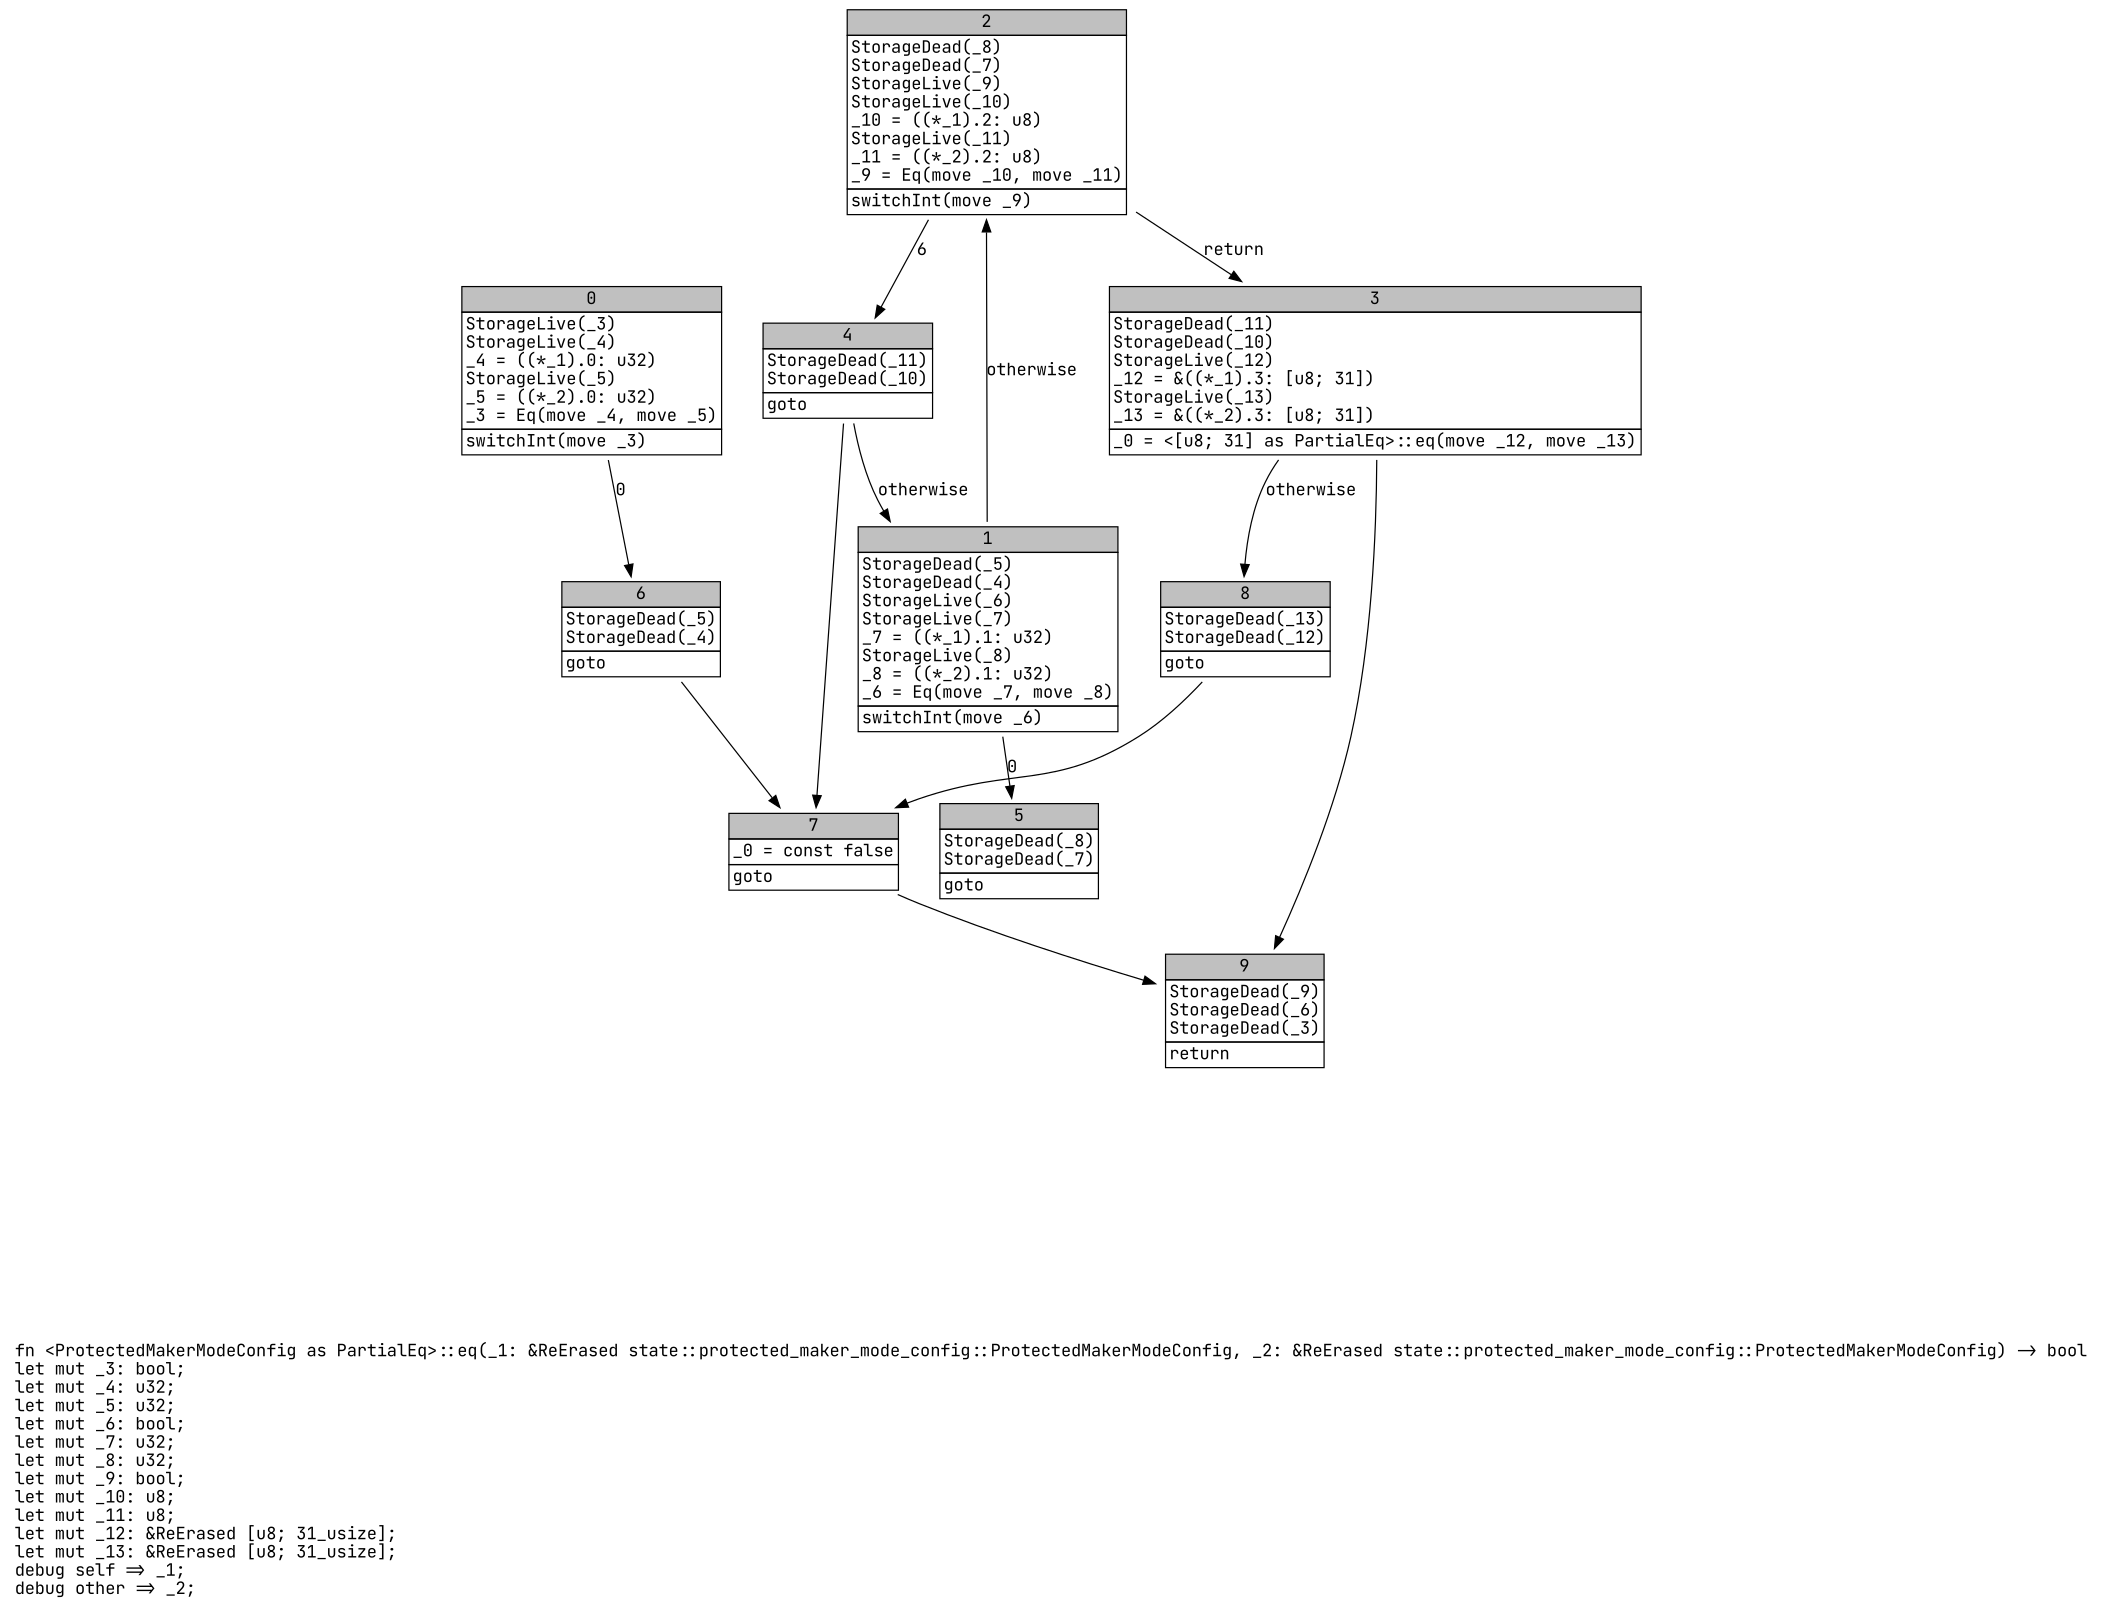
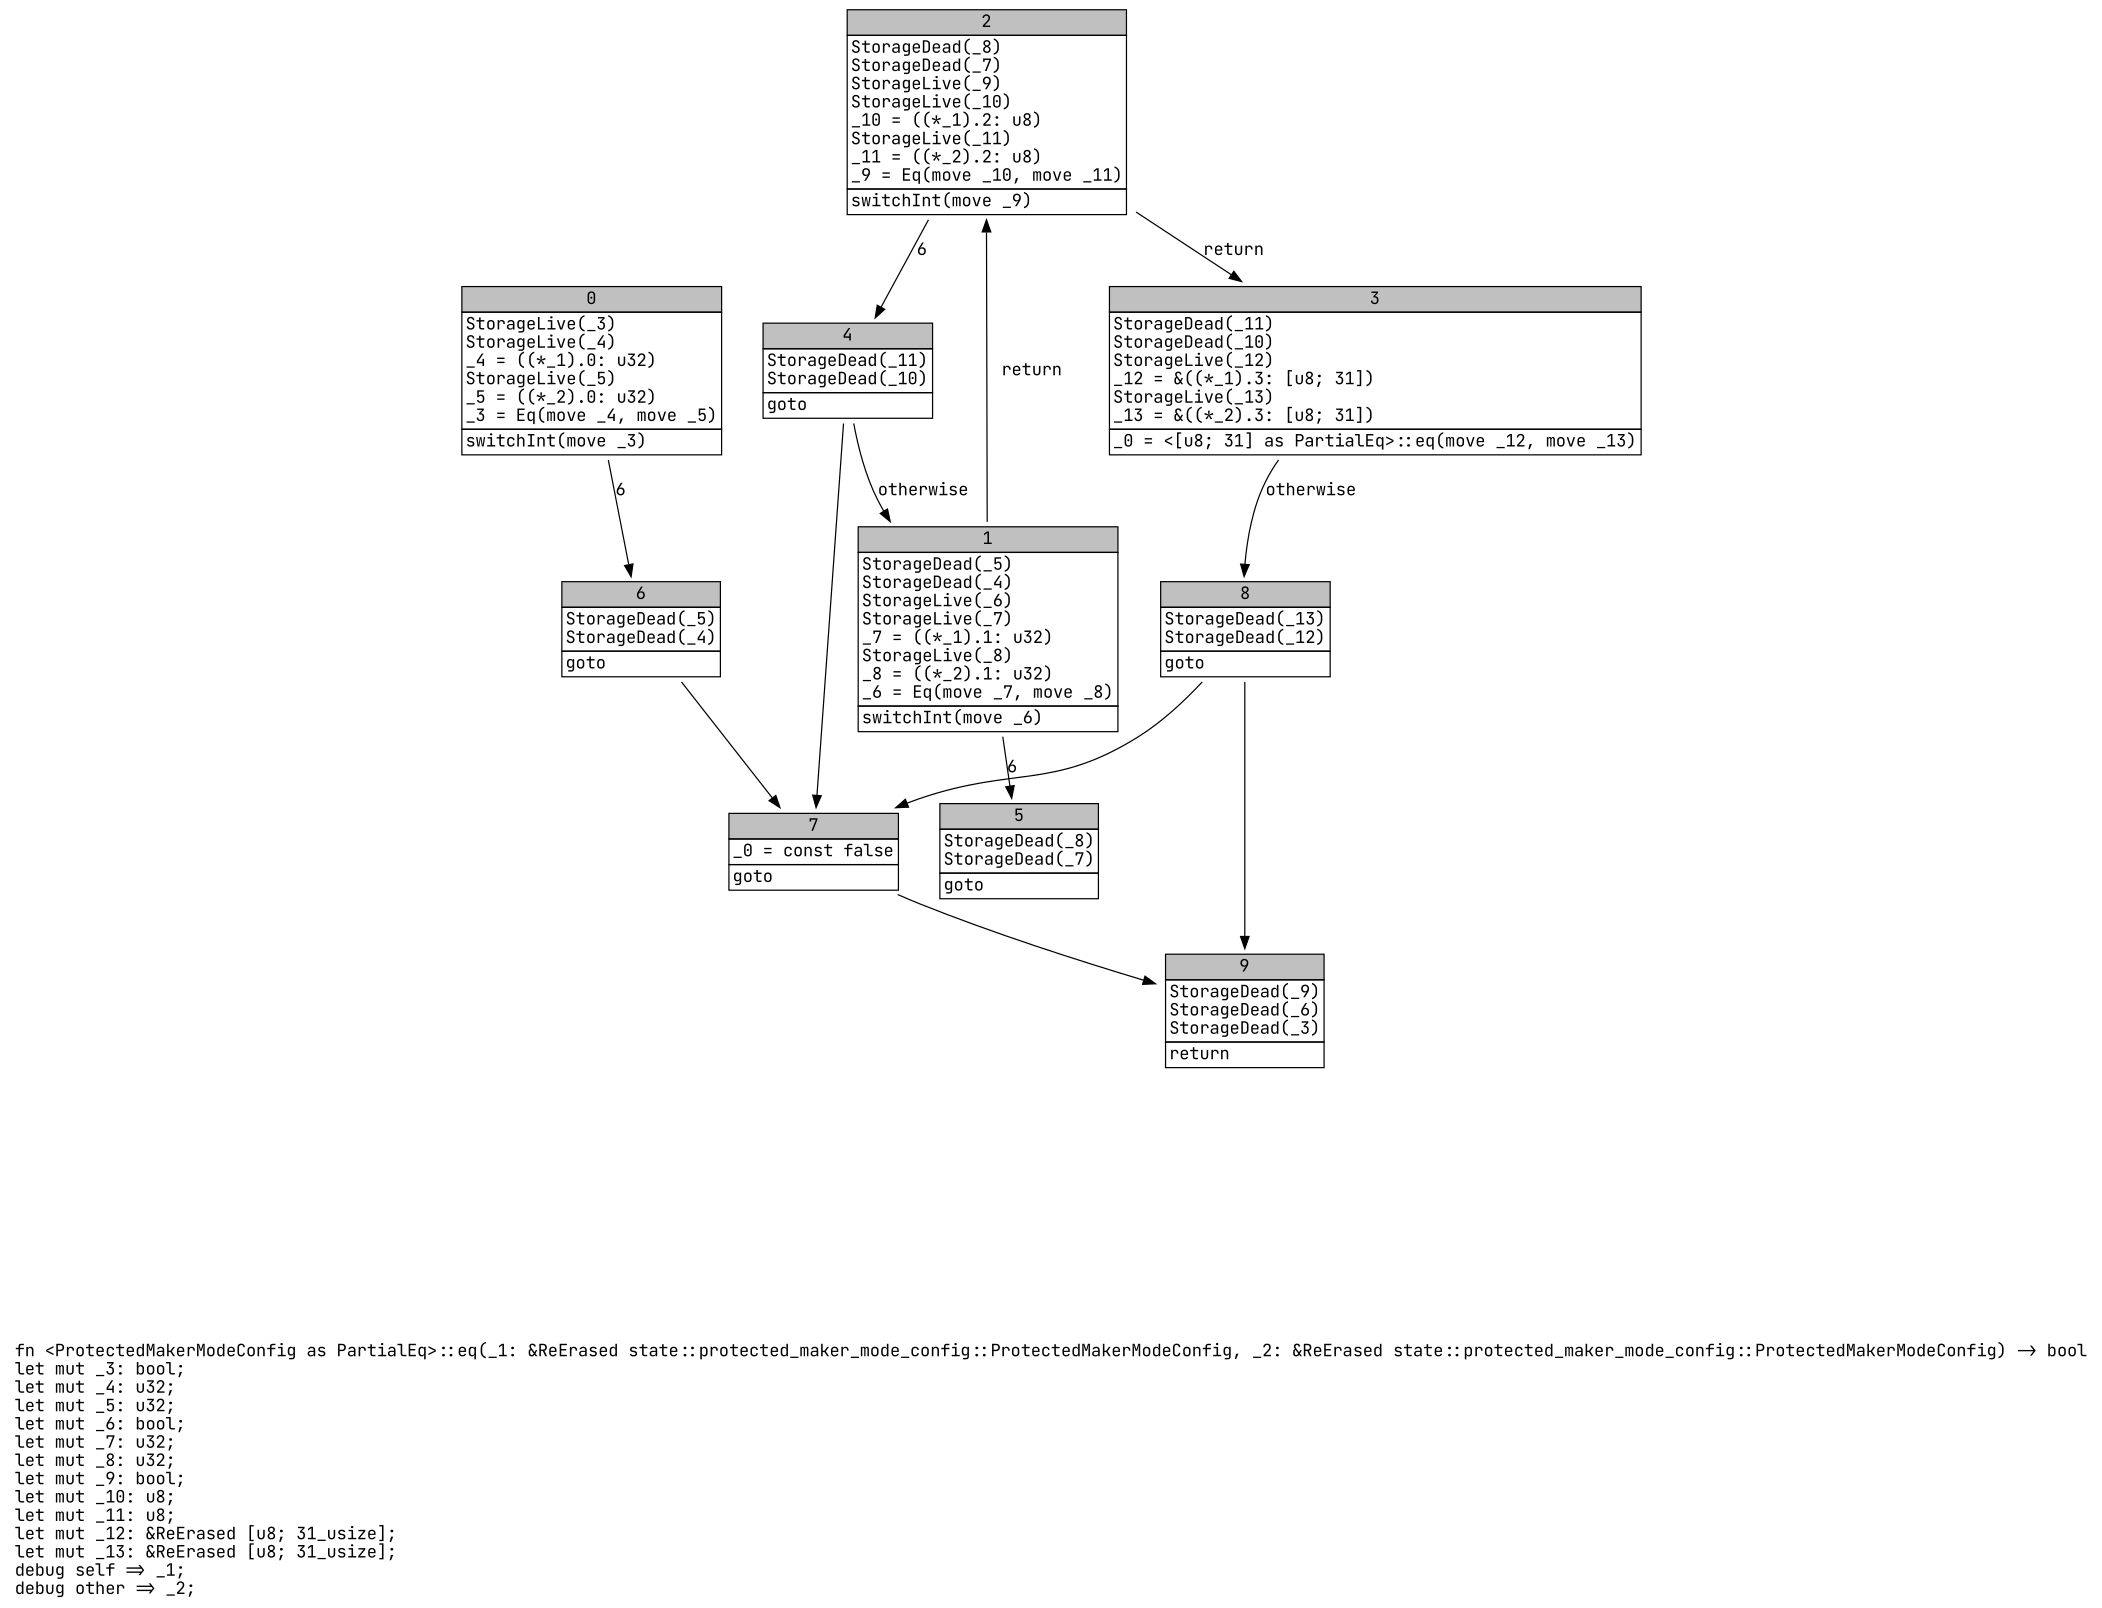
edge "1" -> "2": label "otherwise" -> "return"
edge "0" -> "6": label "0" -> "6"
edge "3" -> "9": now "8" -> "9"
edge "1" -> "5": label "0" -> "6"
